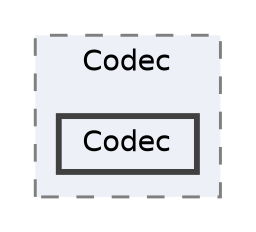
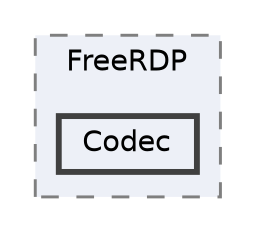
cluster "Codec": label "Codec" -> "FreeRDP"
